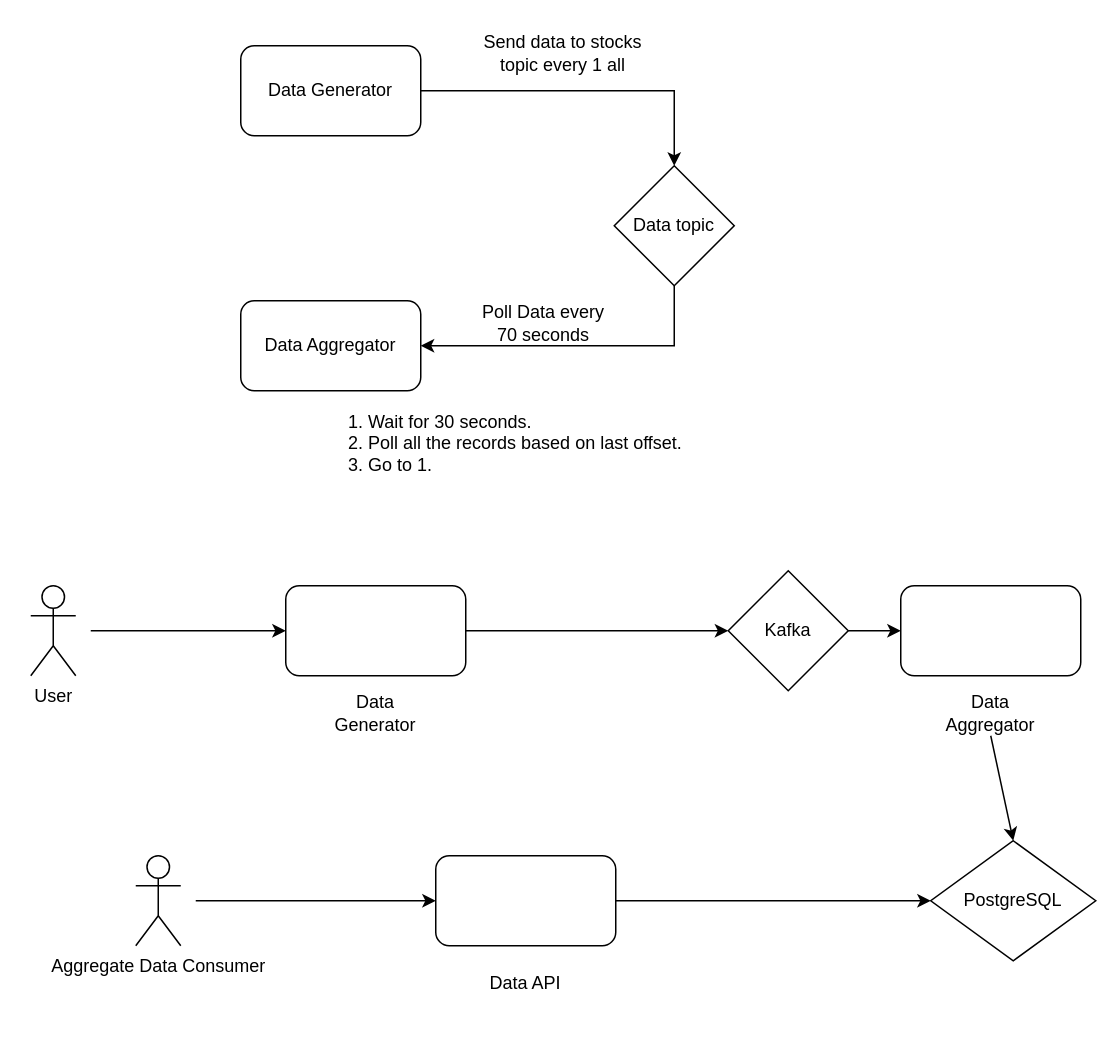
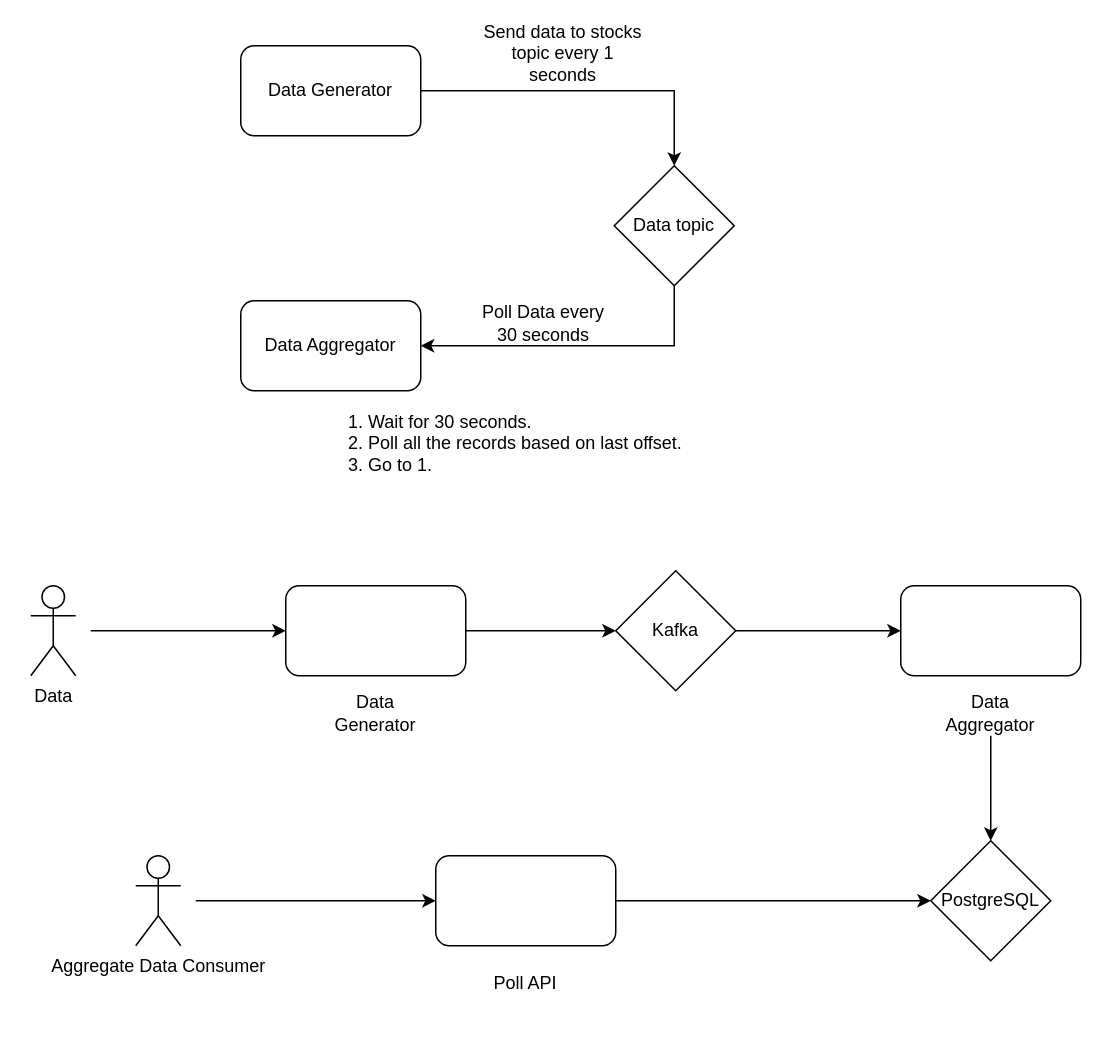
node "Send data to stocks topic every 1 all": label "Send data to stocks topic every 1 all" -> "Send data to stocks topic every 1 seconds"
node "Poll Data every 70 seconds": label "Poll Data every 70 seconds" -> "Poll Data every 30 seconds"
node "Kafka": moved (788, 631) -> (676, 631)
node "User": label "User" -> "Data"
node "PostgreSQL": size 165x120 -> 120x120
node "Data API": label "Data API" -> "Poll API"
